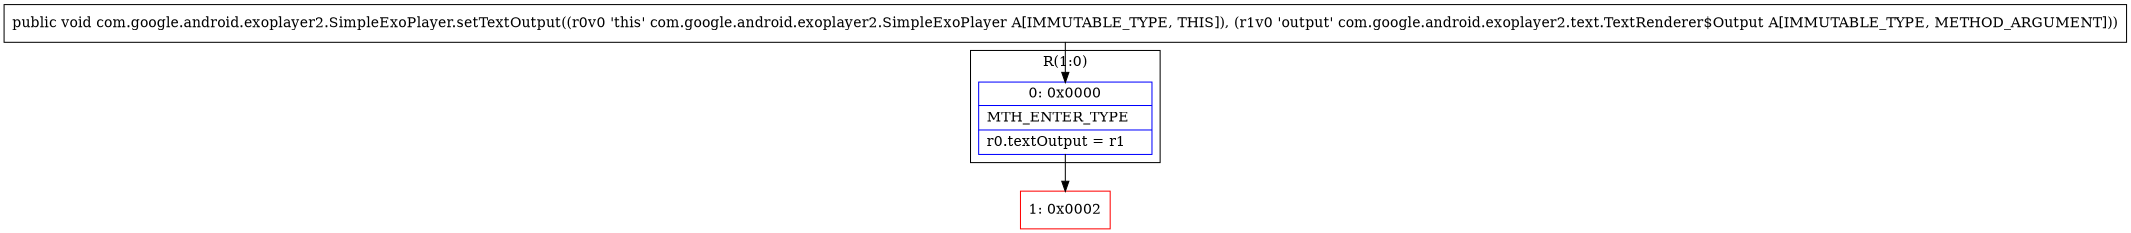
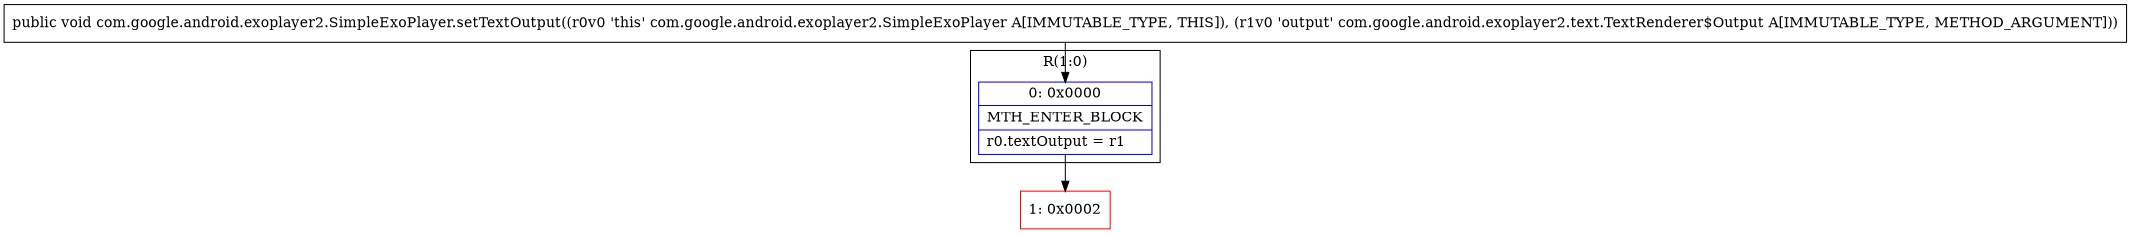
node "0: 0x0000": text "MTH_ENTER_TYPE" -> "MTH_ENTER_BLOCK"
